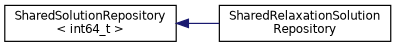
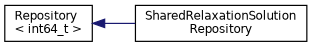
node "SharedSolutionRepository < int64_t >": label "SharedSolutionRepository < int64_t >" -> "Repository < int64_t >"
